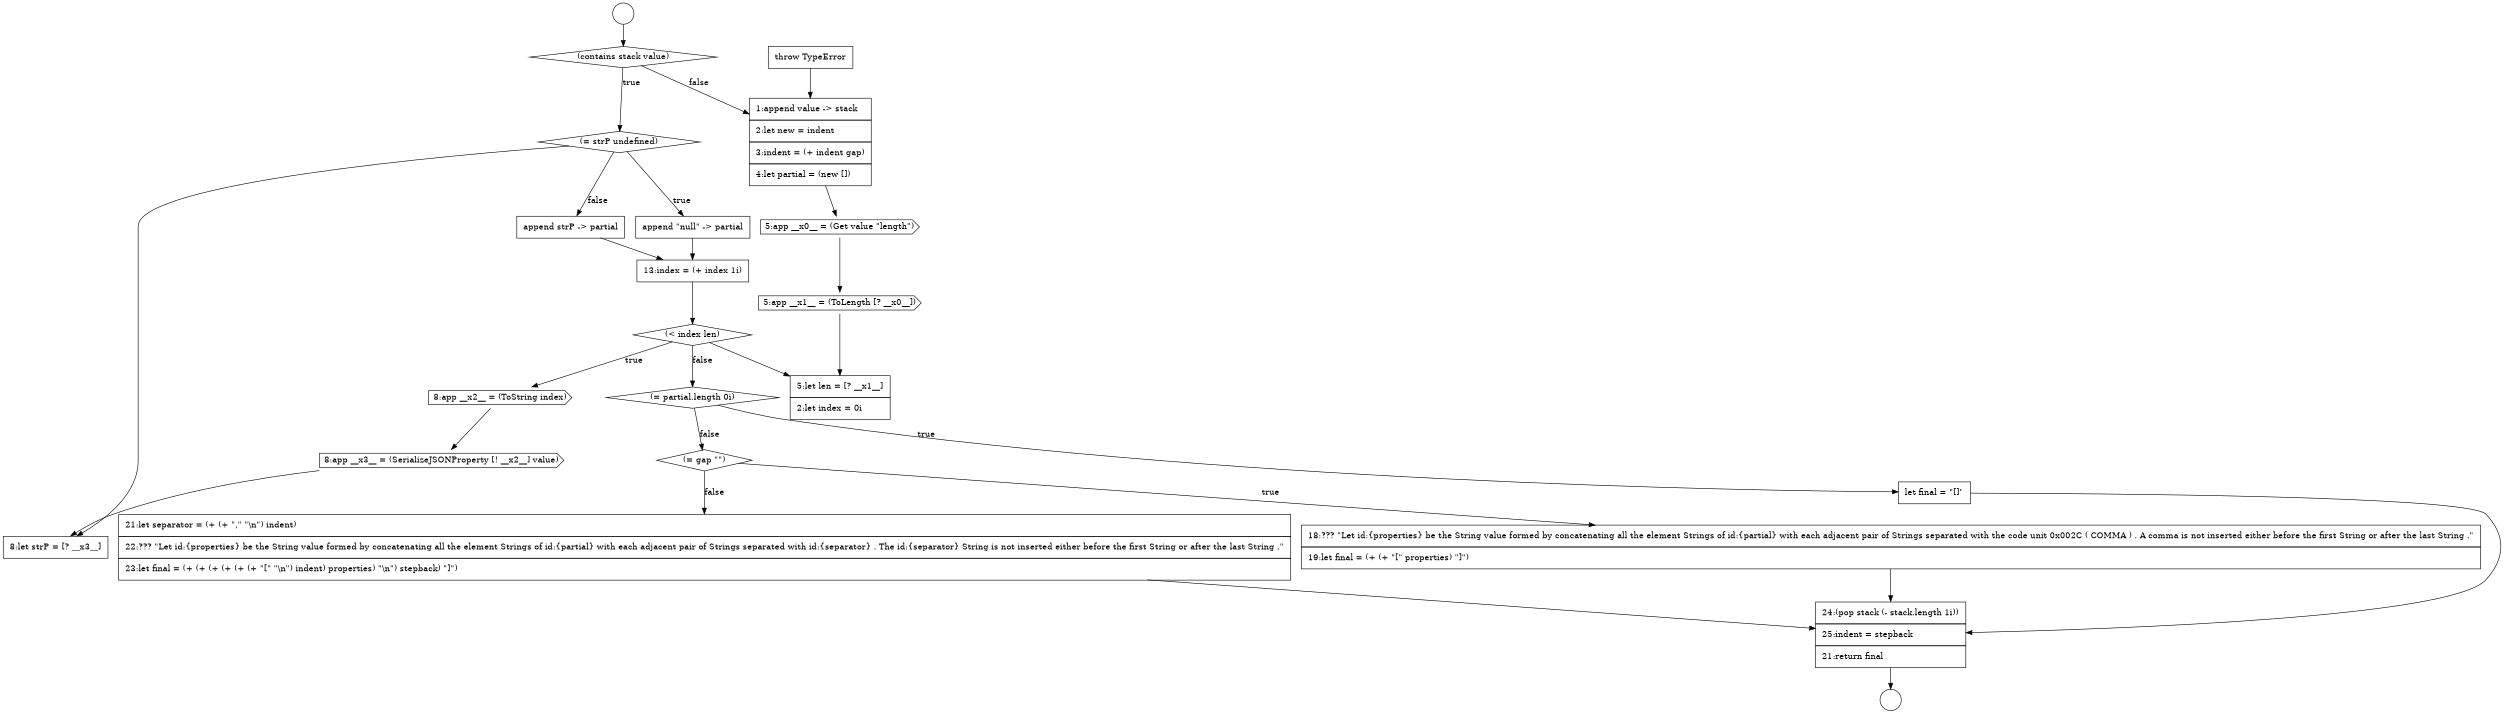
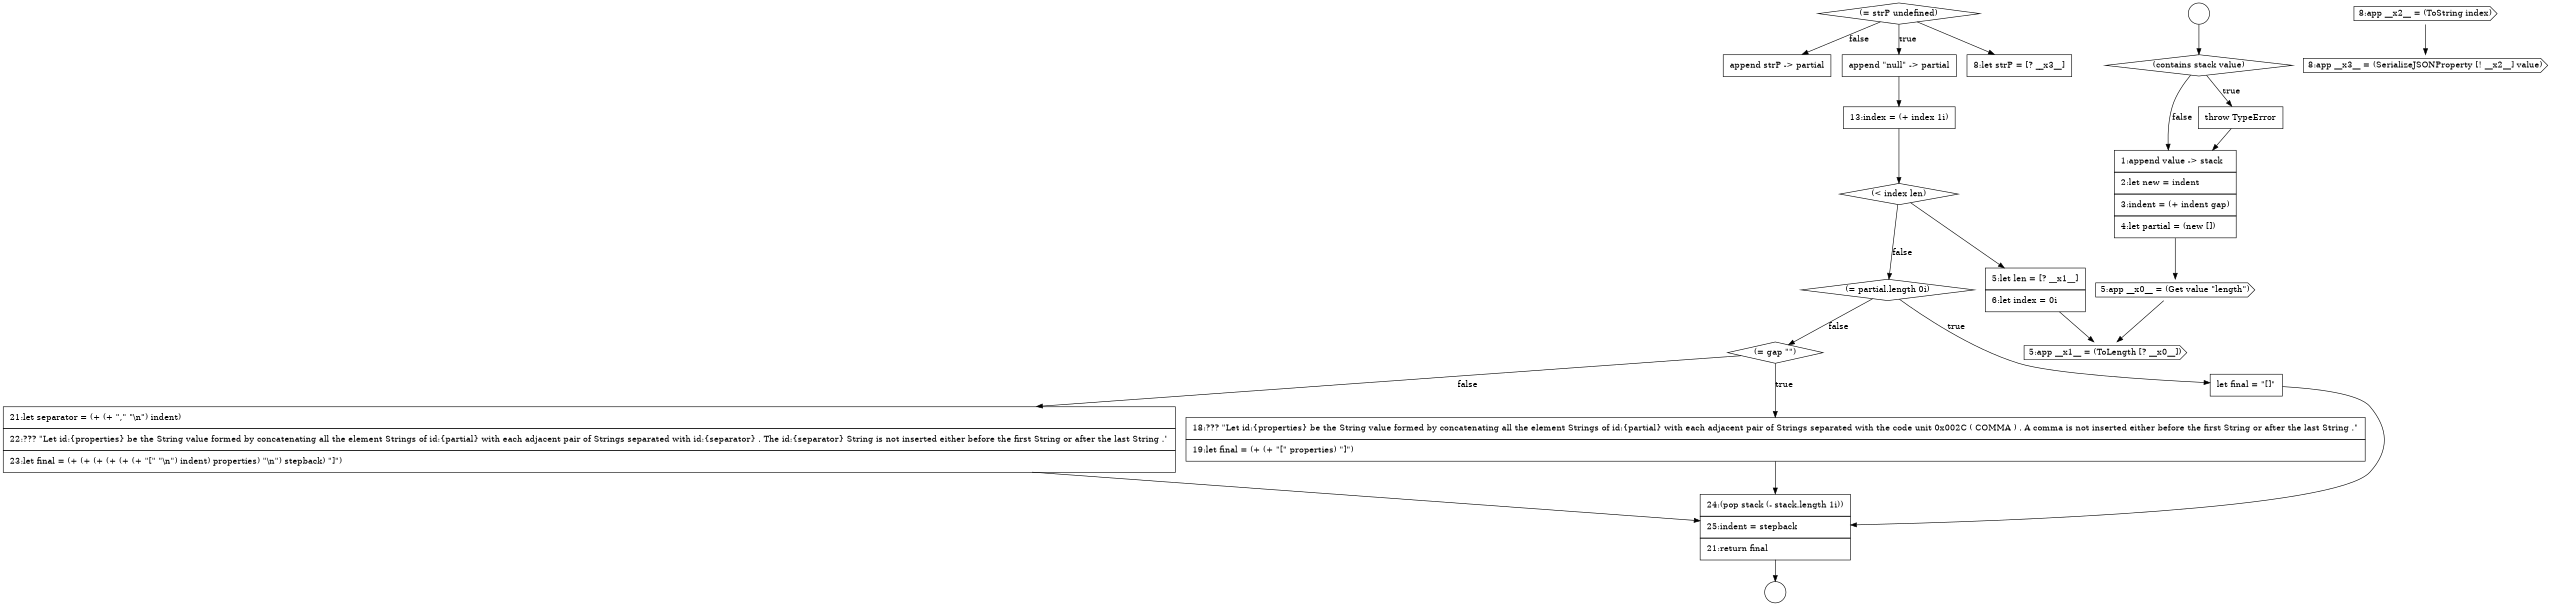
edge "(contains stack value)" -> "(= strP undefined)": now "(contains stack value)" -> "throw TypeError"
edge "append strP -> partial" -> "13:index = (+ index 1i)": removed
edge "5:app __x1__ = (ToLength [? __x0__])" -> "5:let len = [? __x1__]": reversed
edge "(< index len)" -> "8:app __x2__ = (ToString index)": removed, label "true"
node "5:let len = [? __x1__]": text "2:let index = 0i" -> "6:let index = 0i"
edge "8:app __x3__ = (SerializeJSONProperty [! __x2__] value)" -> "8:let strP = [? __x3__]": removed
